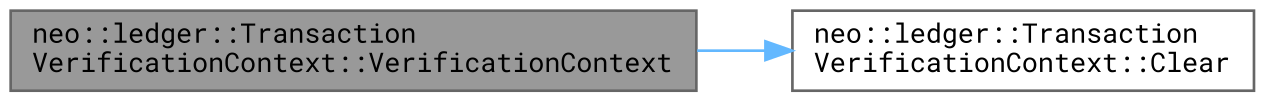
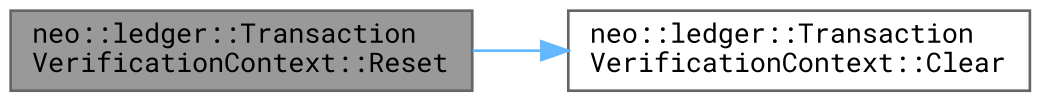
node "neo::ledger::Transaction VerificationContext::VerificationContext": label "neo::ledger::Transaction VerificationContext::VerificationContext" -> "neo::ledger::Transaction VerificationContext::Reset"
